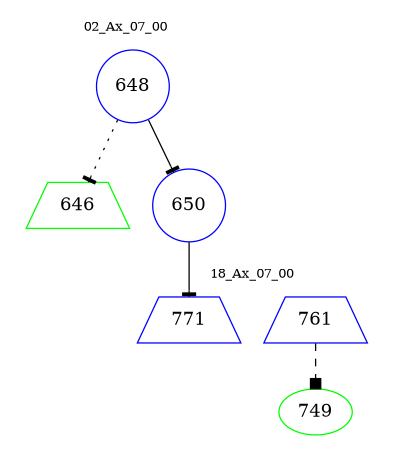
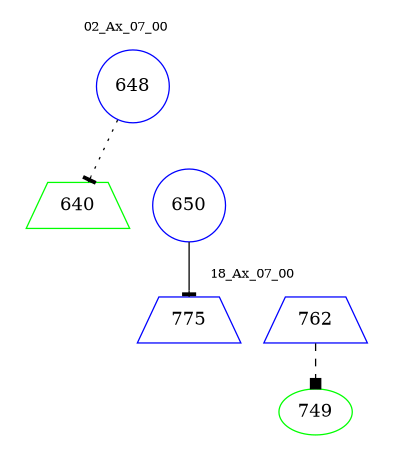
edge "648" -> "650": removed
node "646": label "646" -> "640"
node "771": label "771" -> "775"
node "761": label "761" -> "762"
